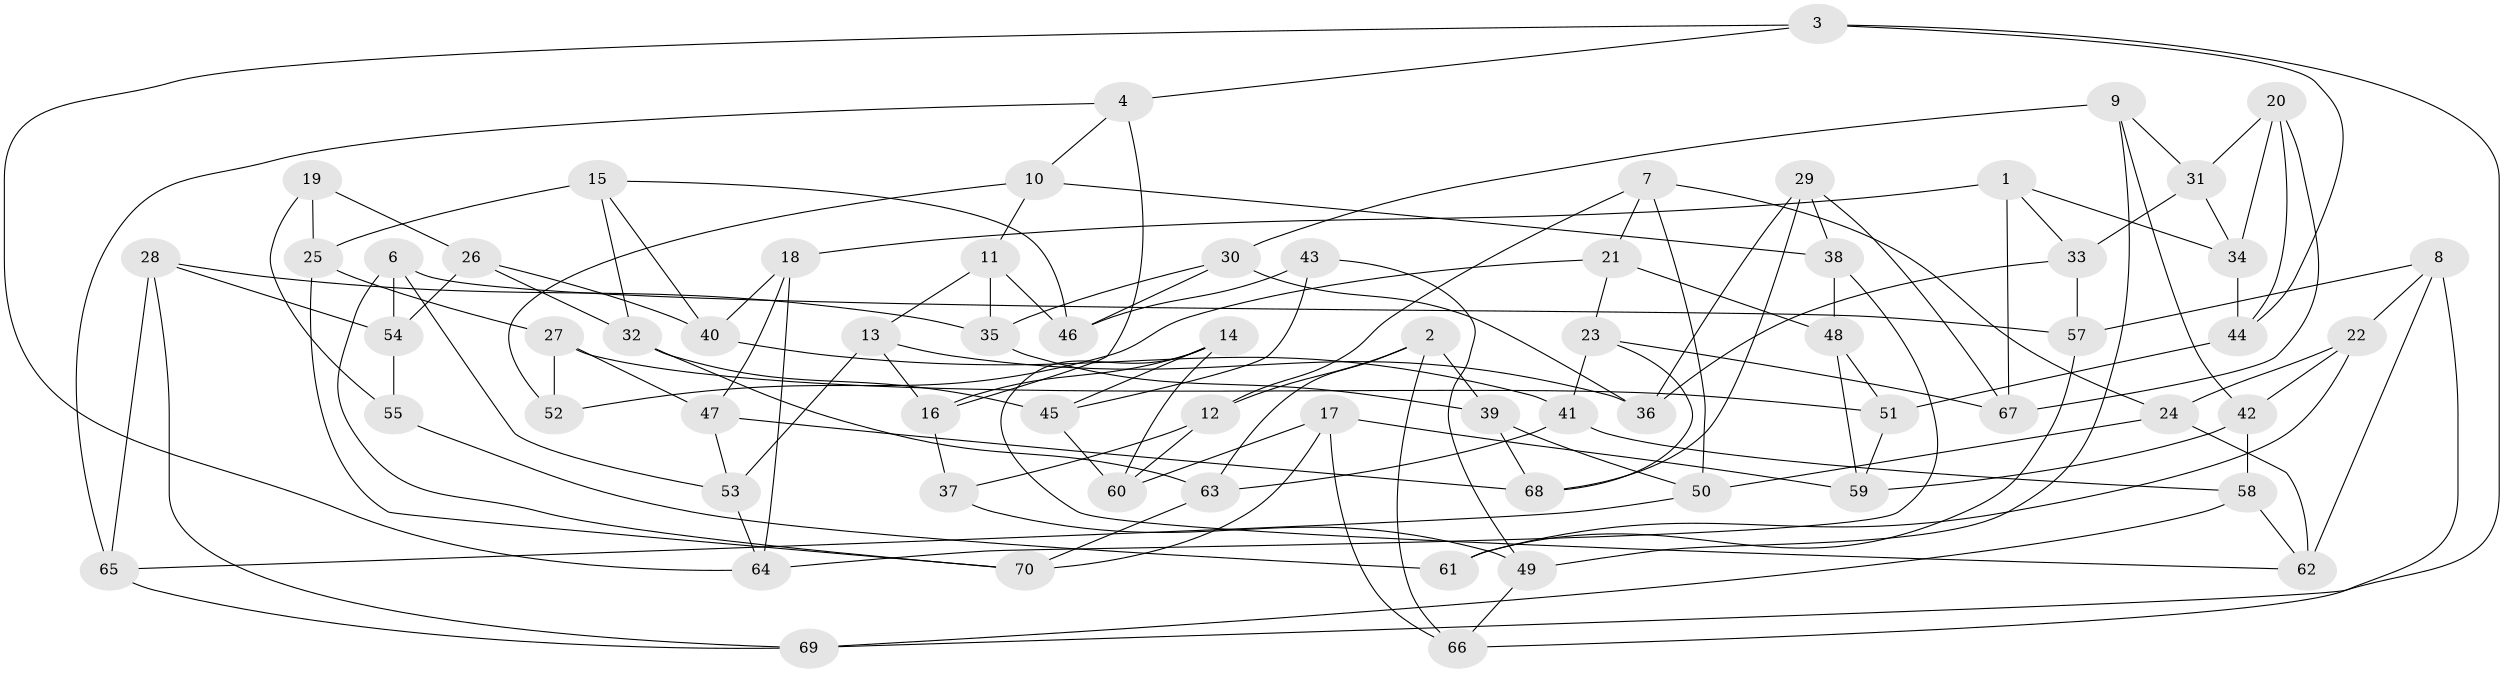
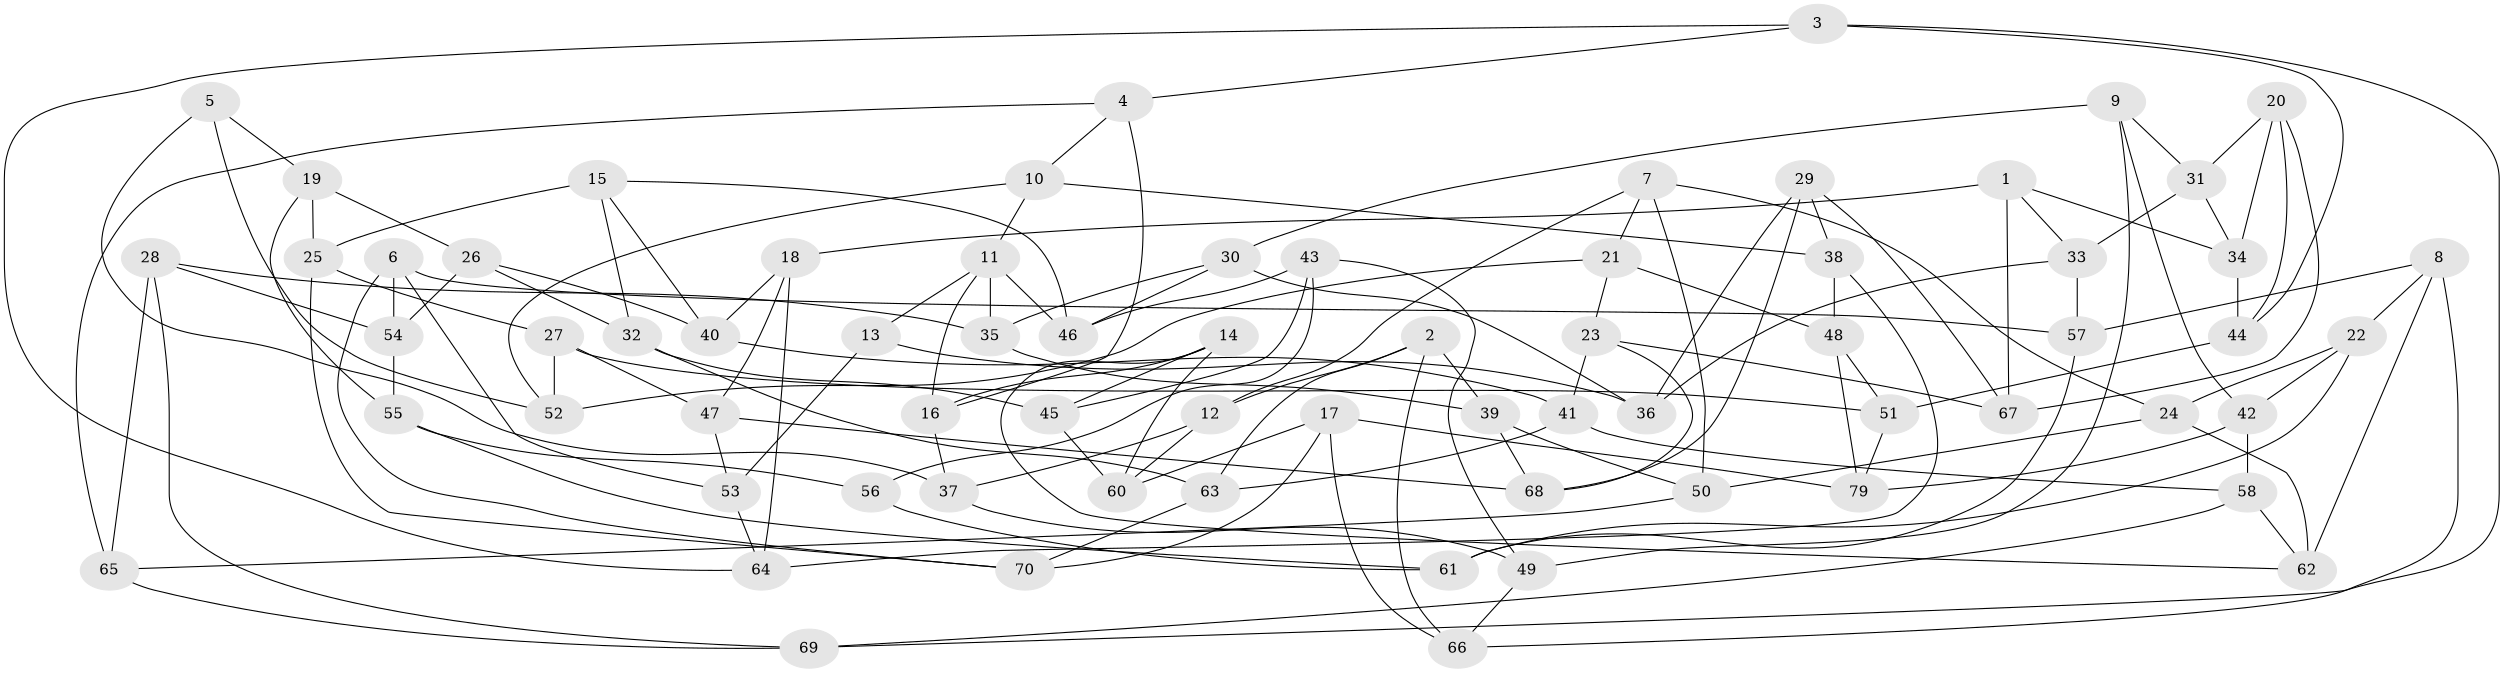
node "5": added
edge "13" -- "16": now "11" -- "16"
node "56": added
node "59": label "59" -> "79"
